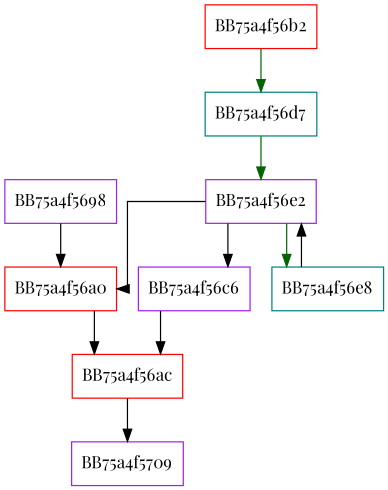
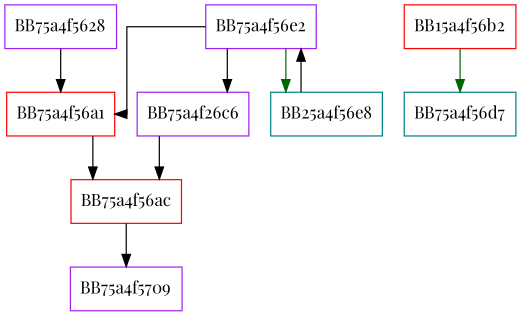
node "BB75a4f56b2": label "BB75a4f56b2" -> "BB15a4f56b2"
edge "BB75a4f56d7" -> "BB75a4f56e2": removed
node "BB75a4f5698": label "BB75a4f5698" -> "BB75a4f5628"
node "BB75a4f56a0": label "BB75a4f56a0" -> "BB75a4f56a1"
node "BB75a4f56c6": label "BB75a4f56c6" -> "BB75a4f26c6"
node "BB75a4f56e8": label "BB75a4f56e8" -> "BB25a4f56e8"
